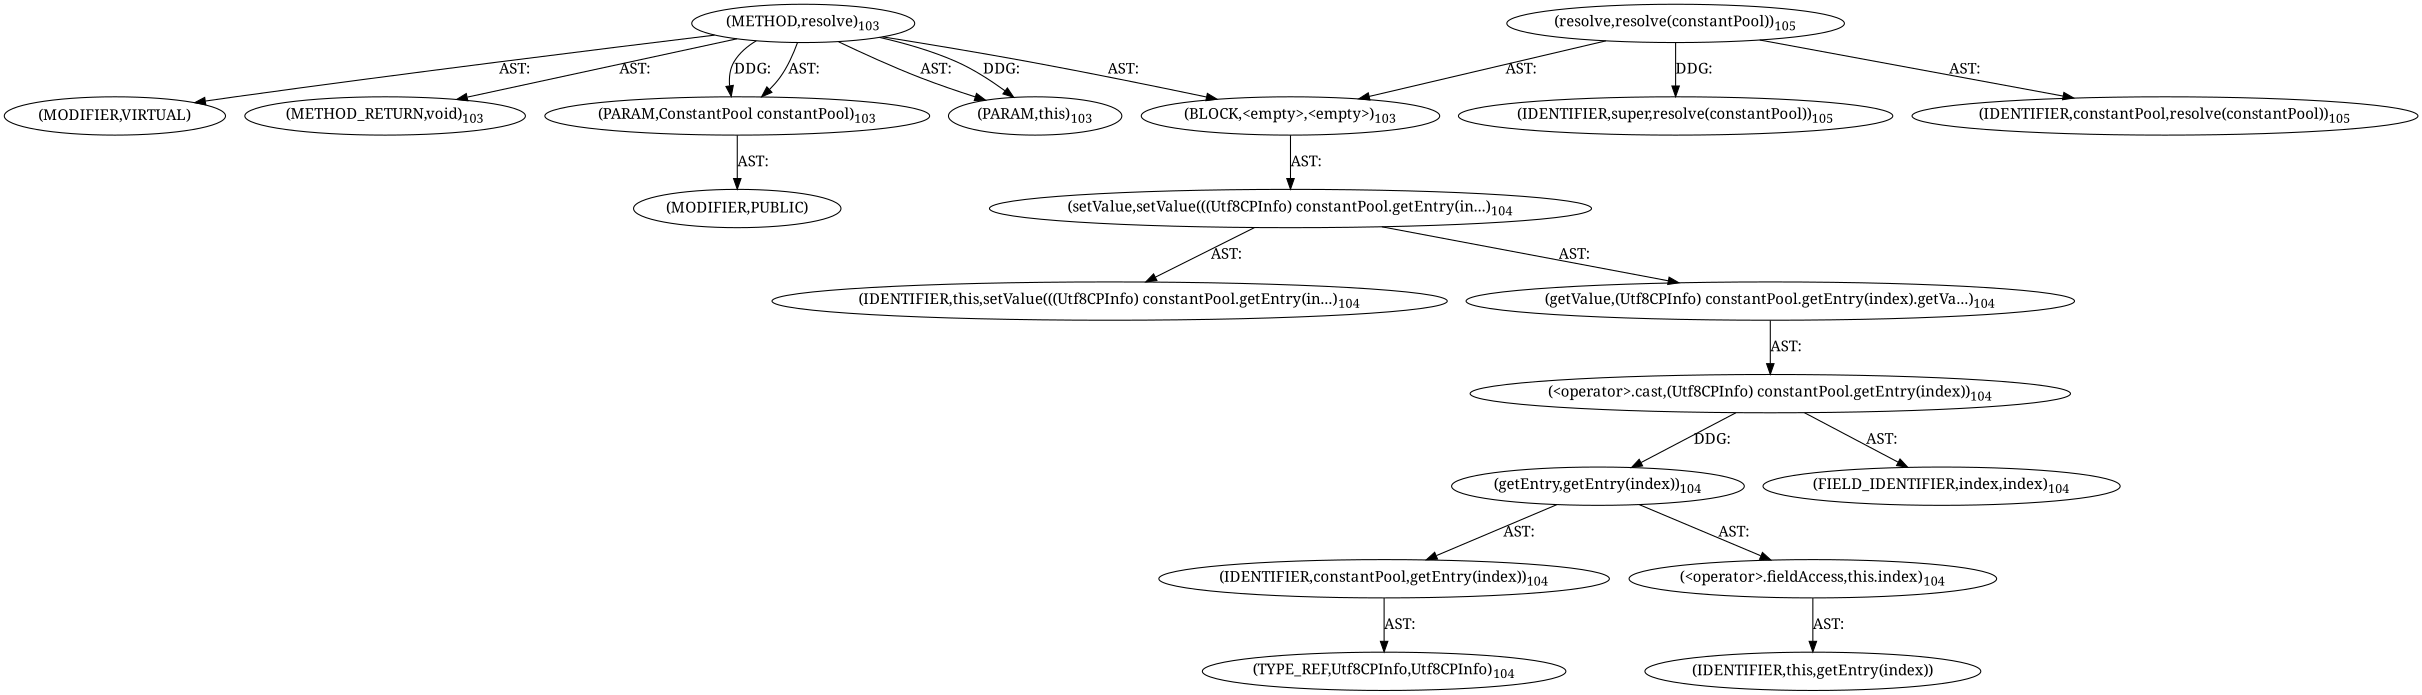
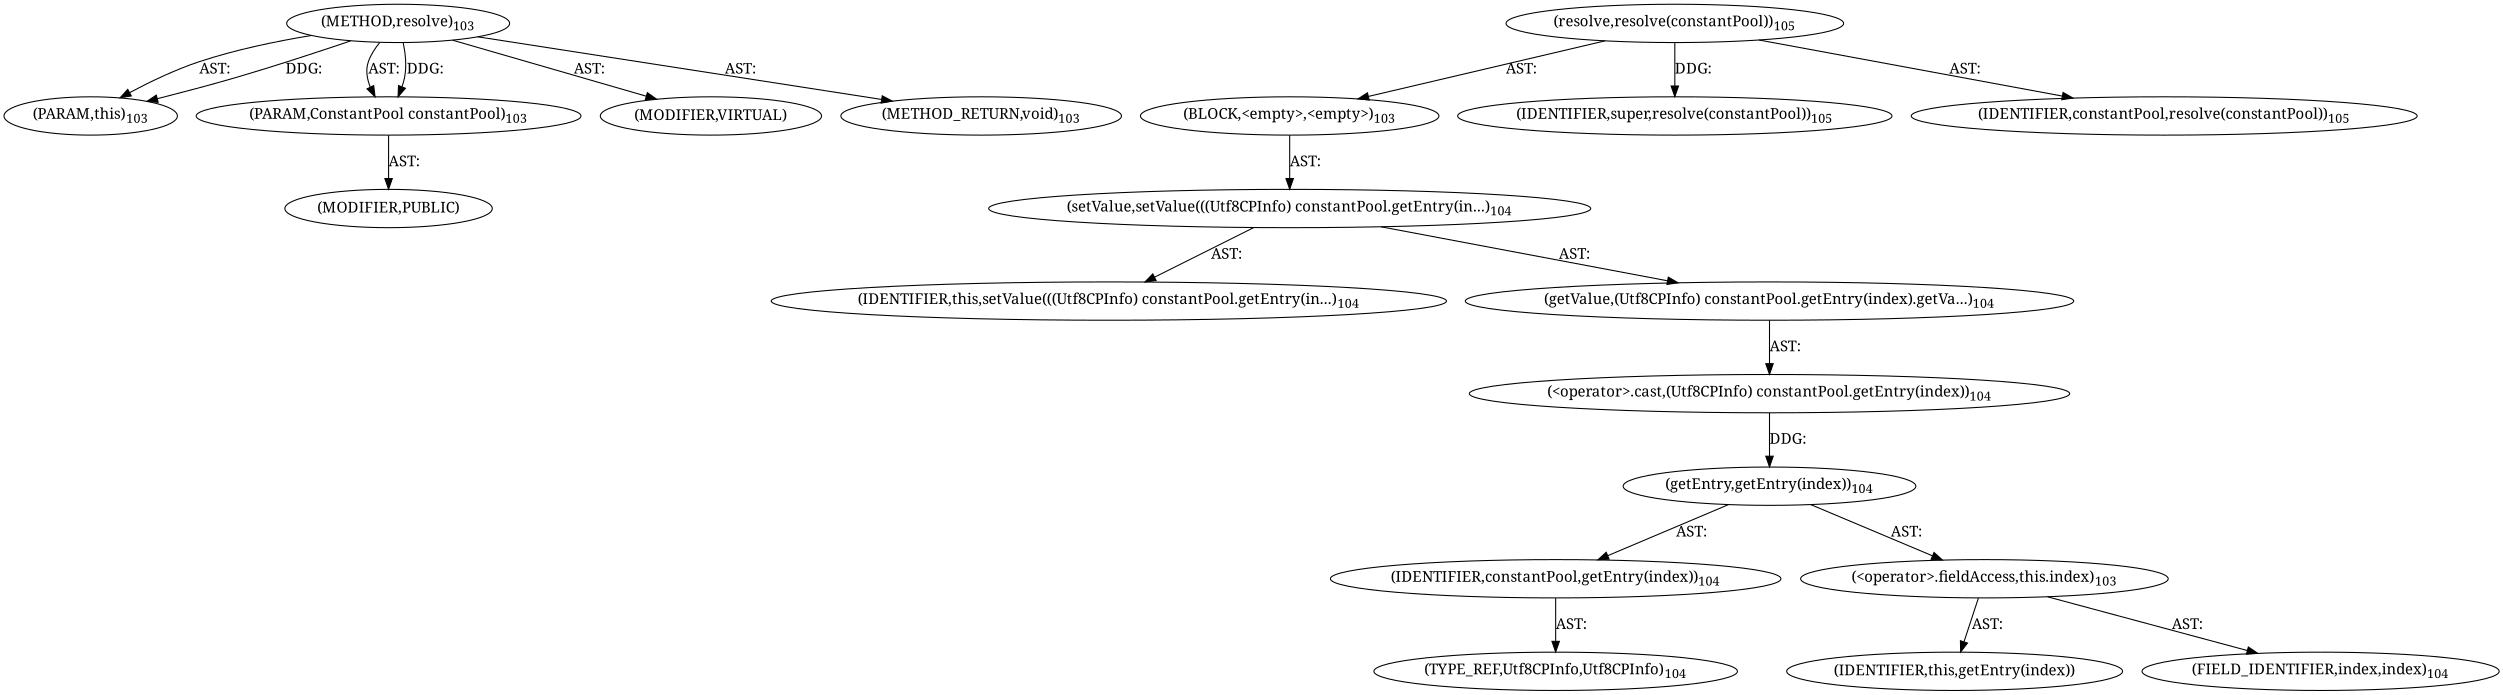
edge "(METHOD,resolve)" -> "(BLOCK,<empty>,<empty>)": removed, label "AST:"
edge "(<operator>.cast,(Utf8CPInfo) constantPool.getEntry(index))" -> "(FIELD_IDENTIFIER,index,index)": now "(<operator>.fieldAccess,this.index)" -> "(FIELD_IDENTIFIER,index,index)"
node "(<operator>.fieldAccess,this.index)": text "104" -> "103"
